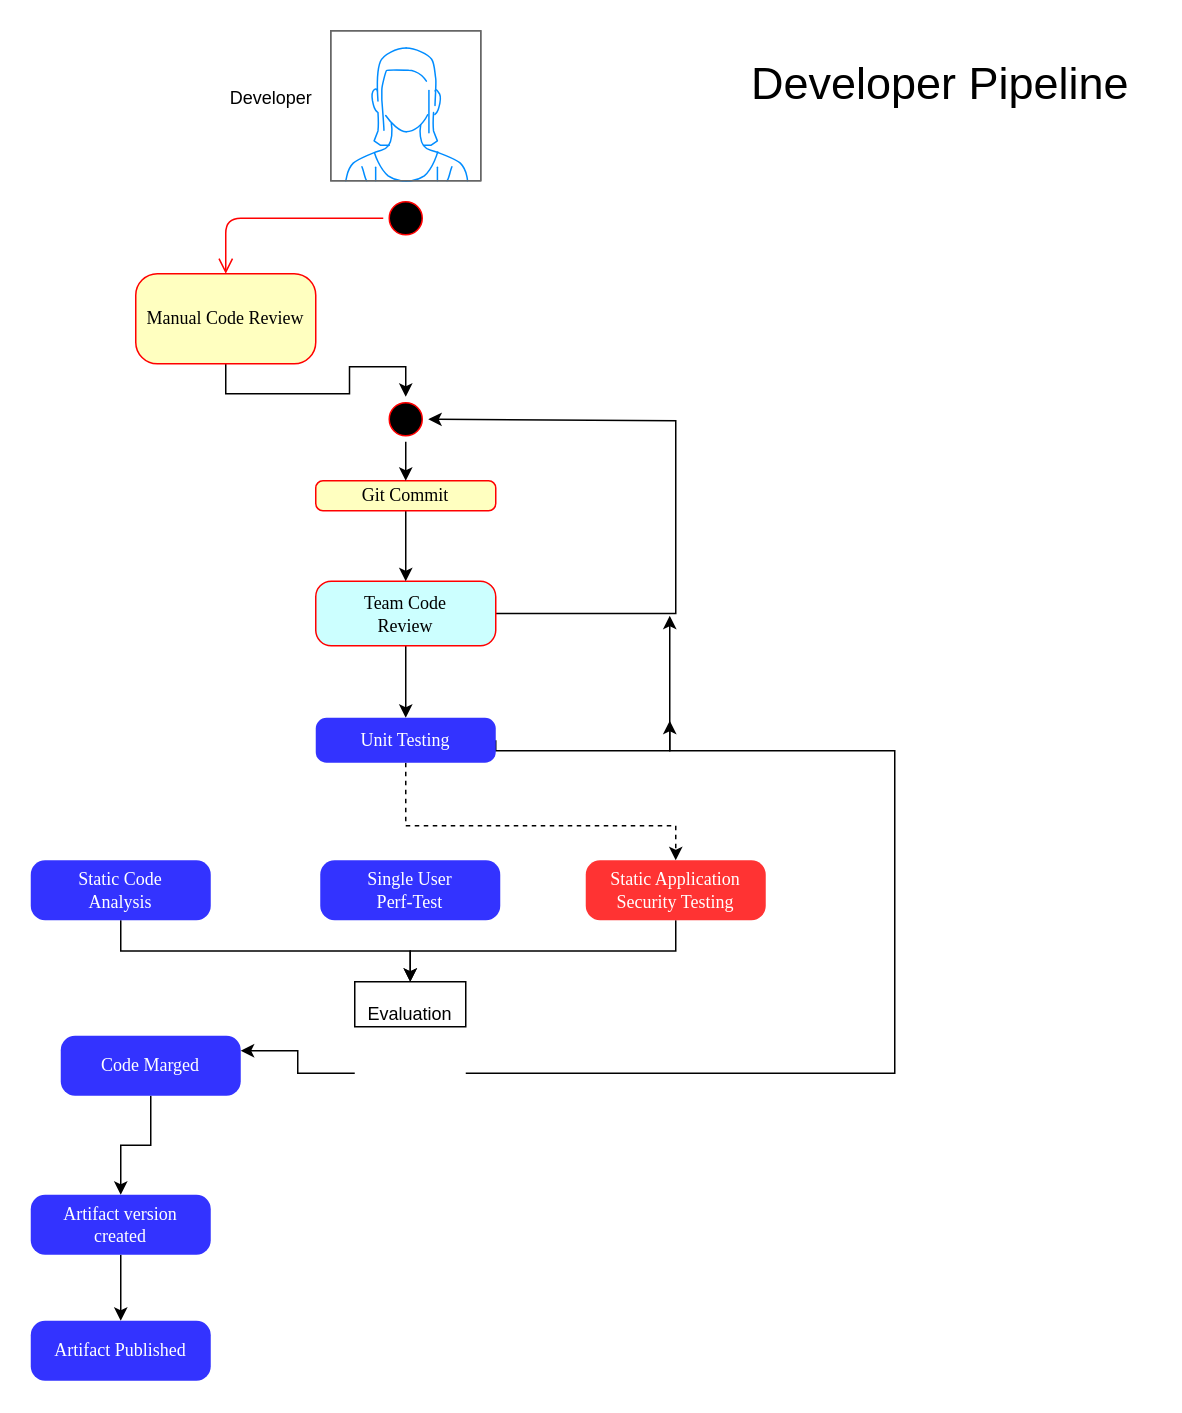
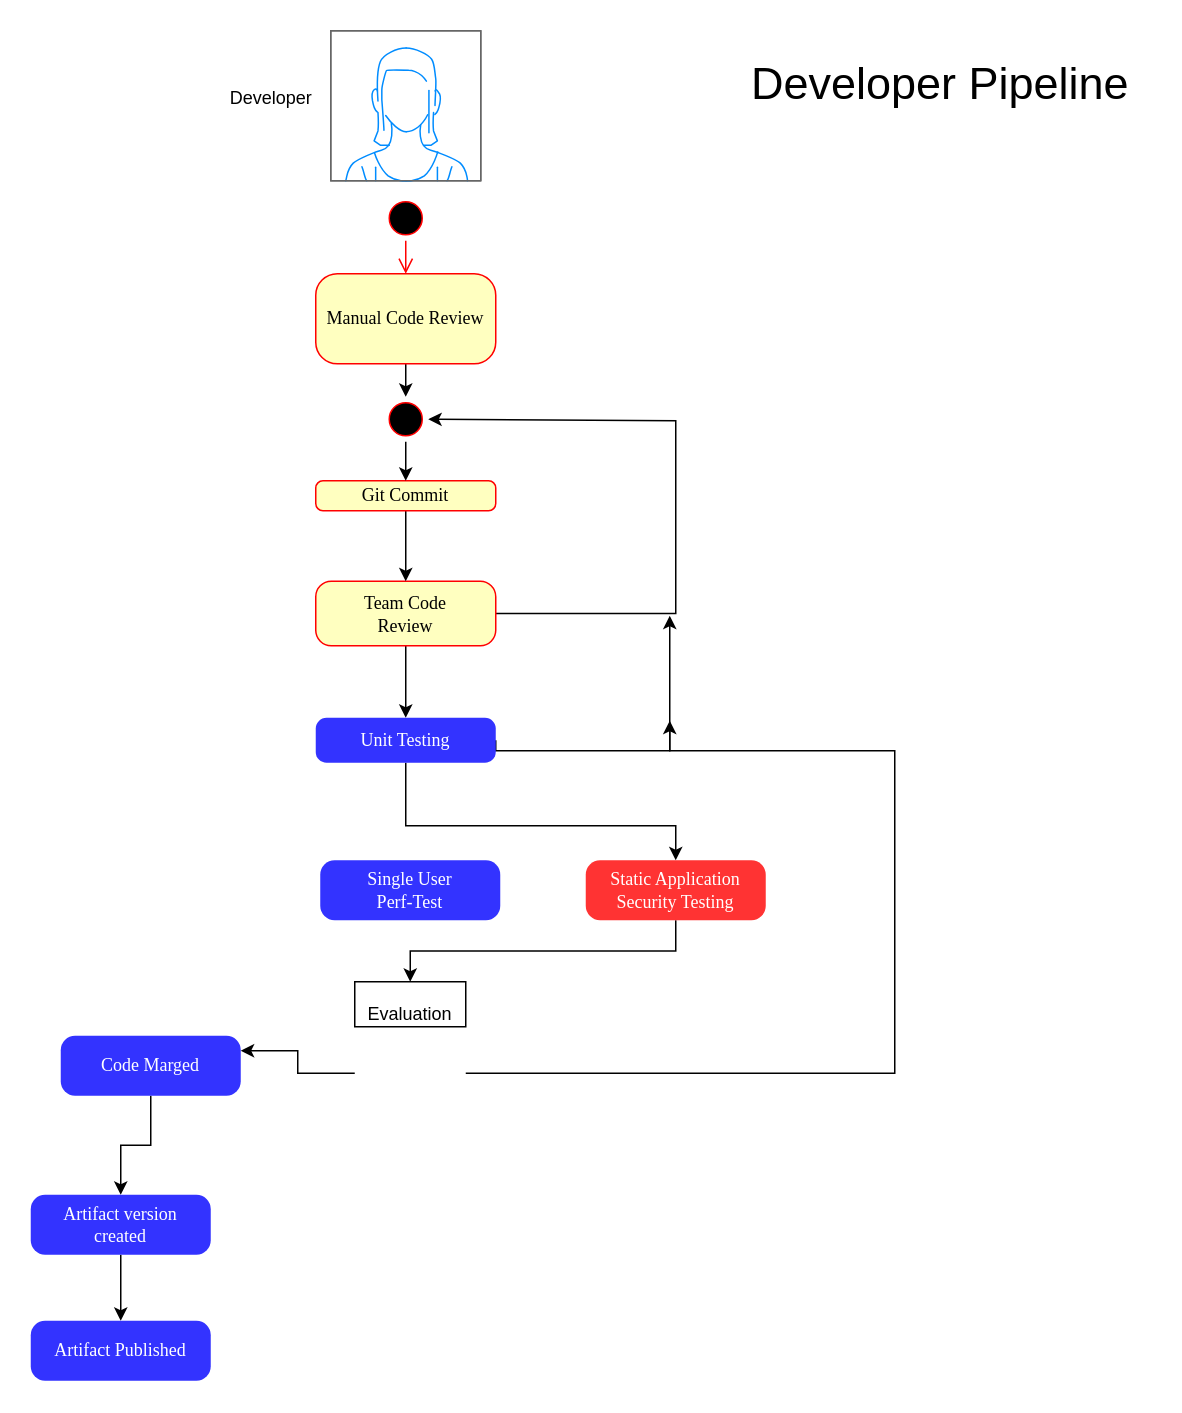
node "Manual Code Review": moved (226, 319) -> (406, 319)
node "Team Code Review": fillcolor #ccffff -> #ffffc0
edge "Unit Testing" -> "Static Application Security Testing": style dashed -> solid
node "Static Code Analysis": removed
edge "Static Code Analysis" -> "Evaluation": removed
